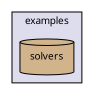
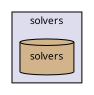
cluster "examples": label "examples" -> "solvers"
